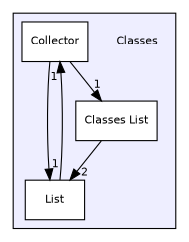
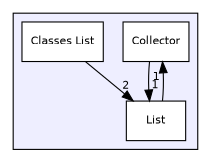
node "Classes": removed
edge "Collector" -> "Classes List": removed
